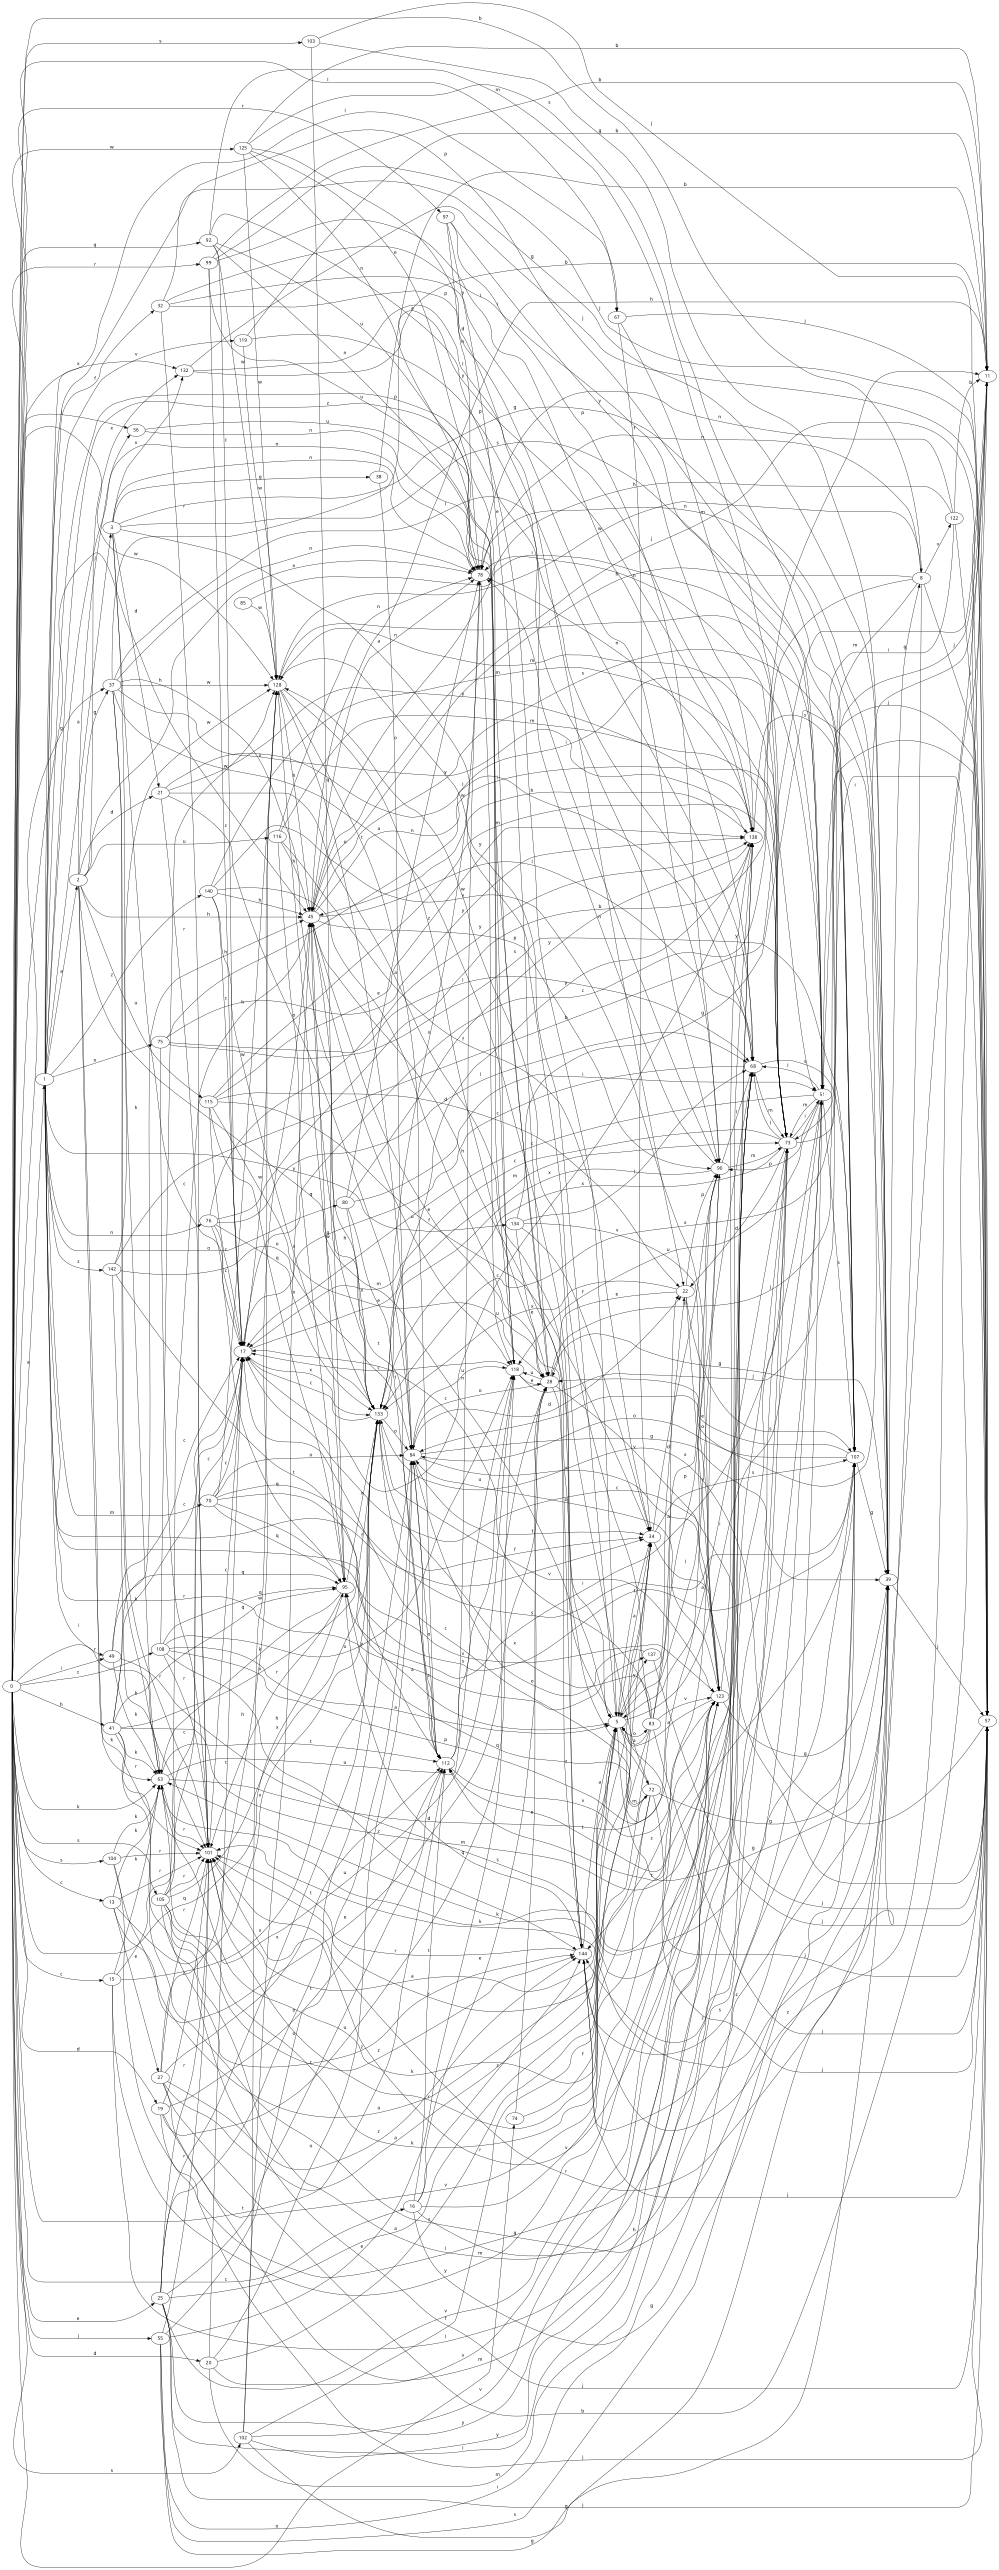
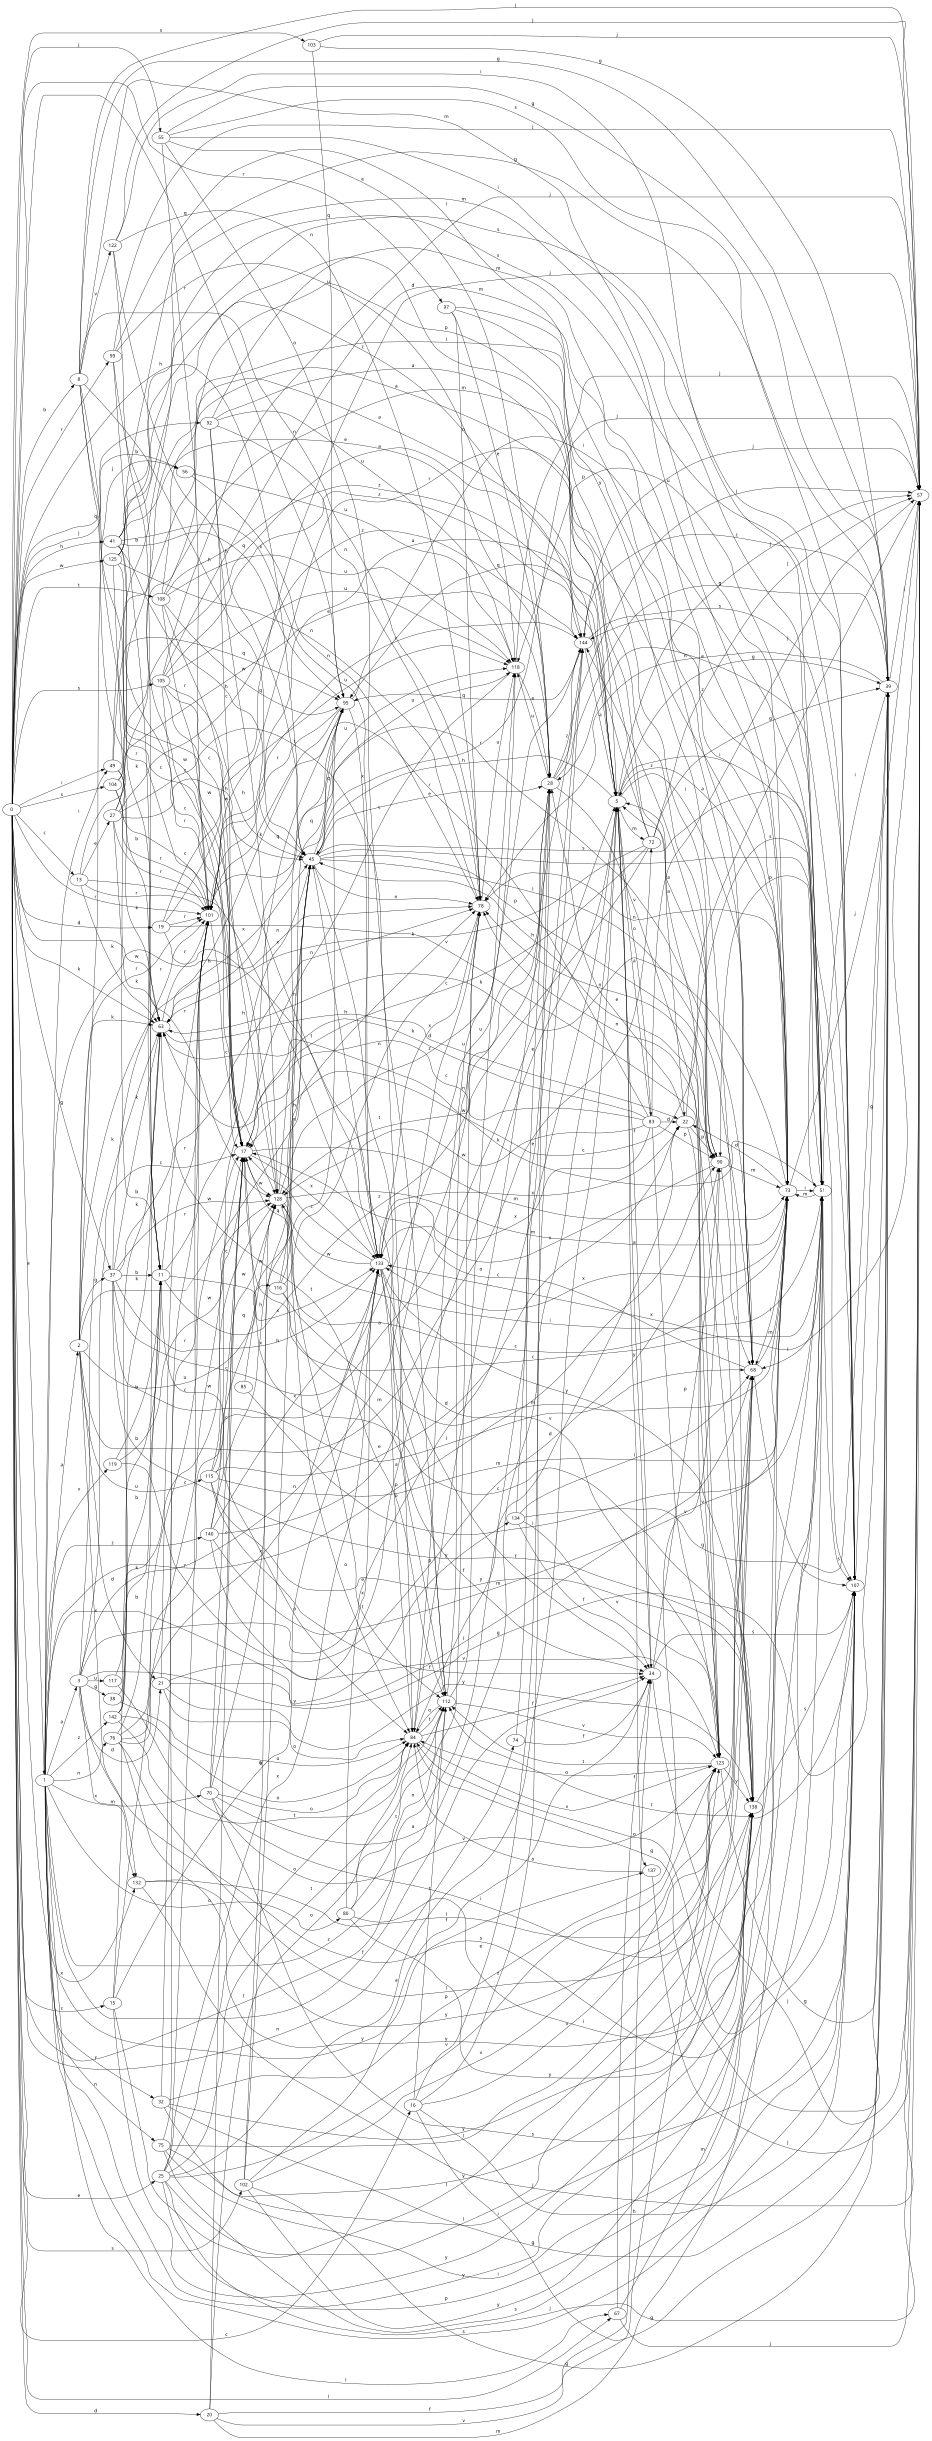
edge "39" -> "8": reversed
node "117": added
